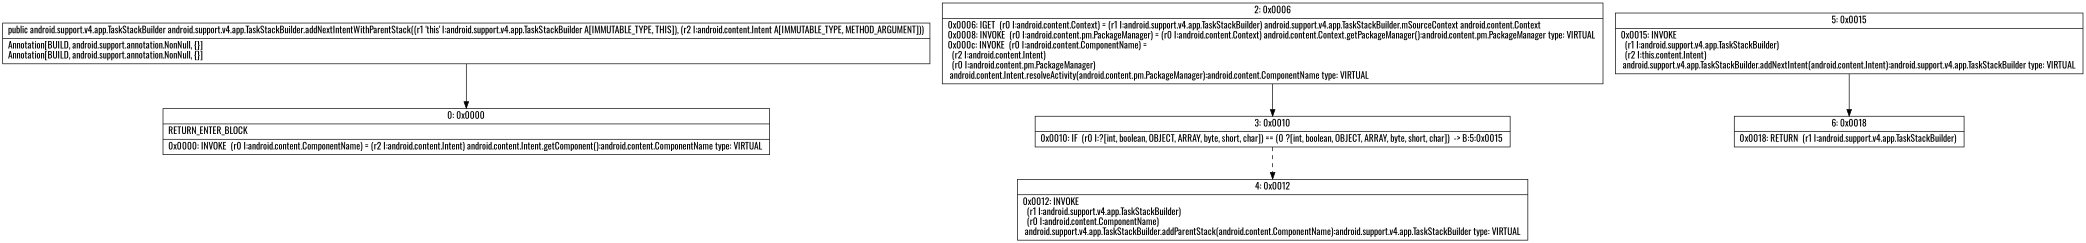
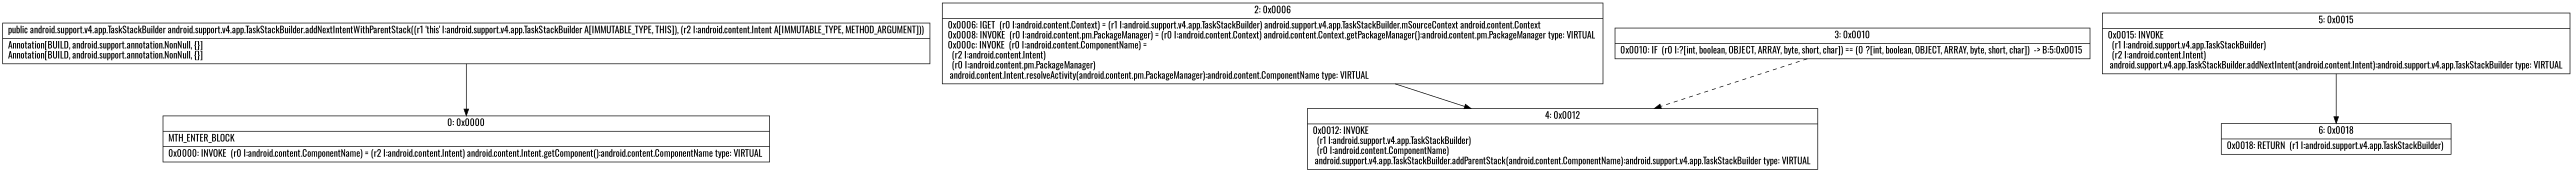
node "5: 0x0015": text "(r2 I:this.content.Intent)" -> "(r2 I:android.content.Intent)"
edge "2: 0x0006" -> "3: 0x0010": now "2: 0x0006" -> "4: 0x0012"
node "0: 0x0000": text "RETURN_ENTER_BLOCK" -> "MTH_ENTER_BLOCK"
